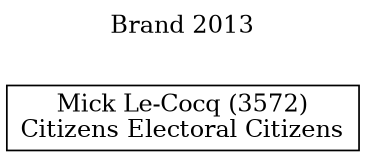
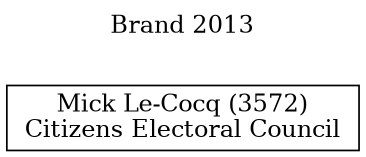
node "Mick Le-Cocq (3572) Citizens Electoral Citizens": label "Mick Le-Cocq (3572) Citizens Electoral Citizens" -> "Mick Le-Cocq (3572) Citizens Electoral Council"
